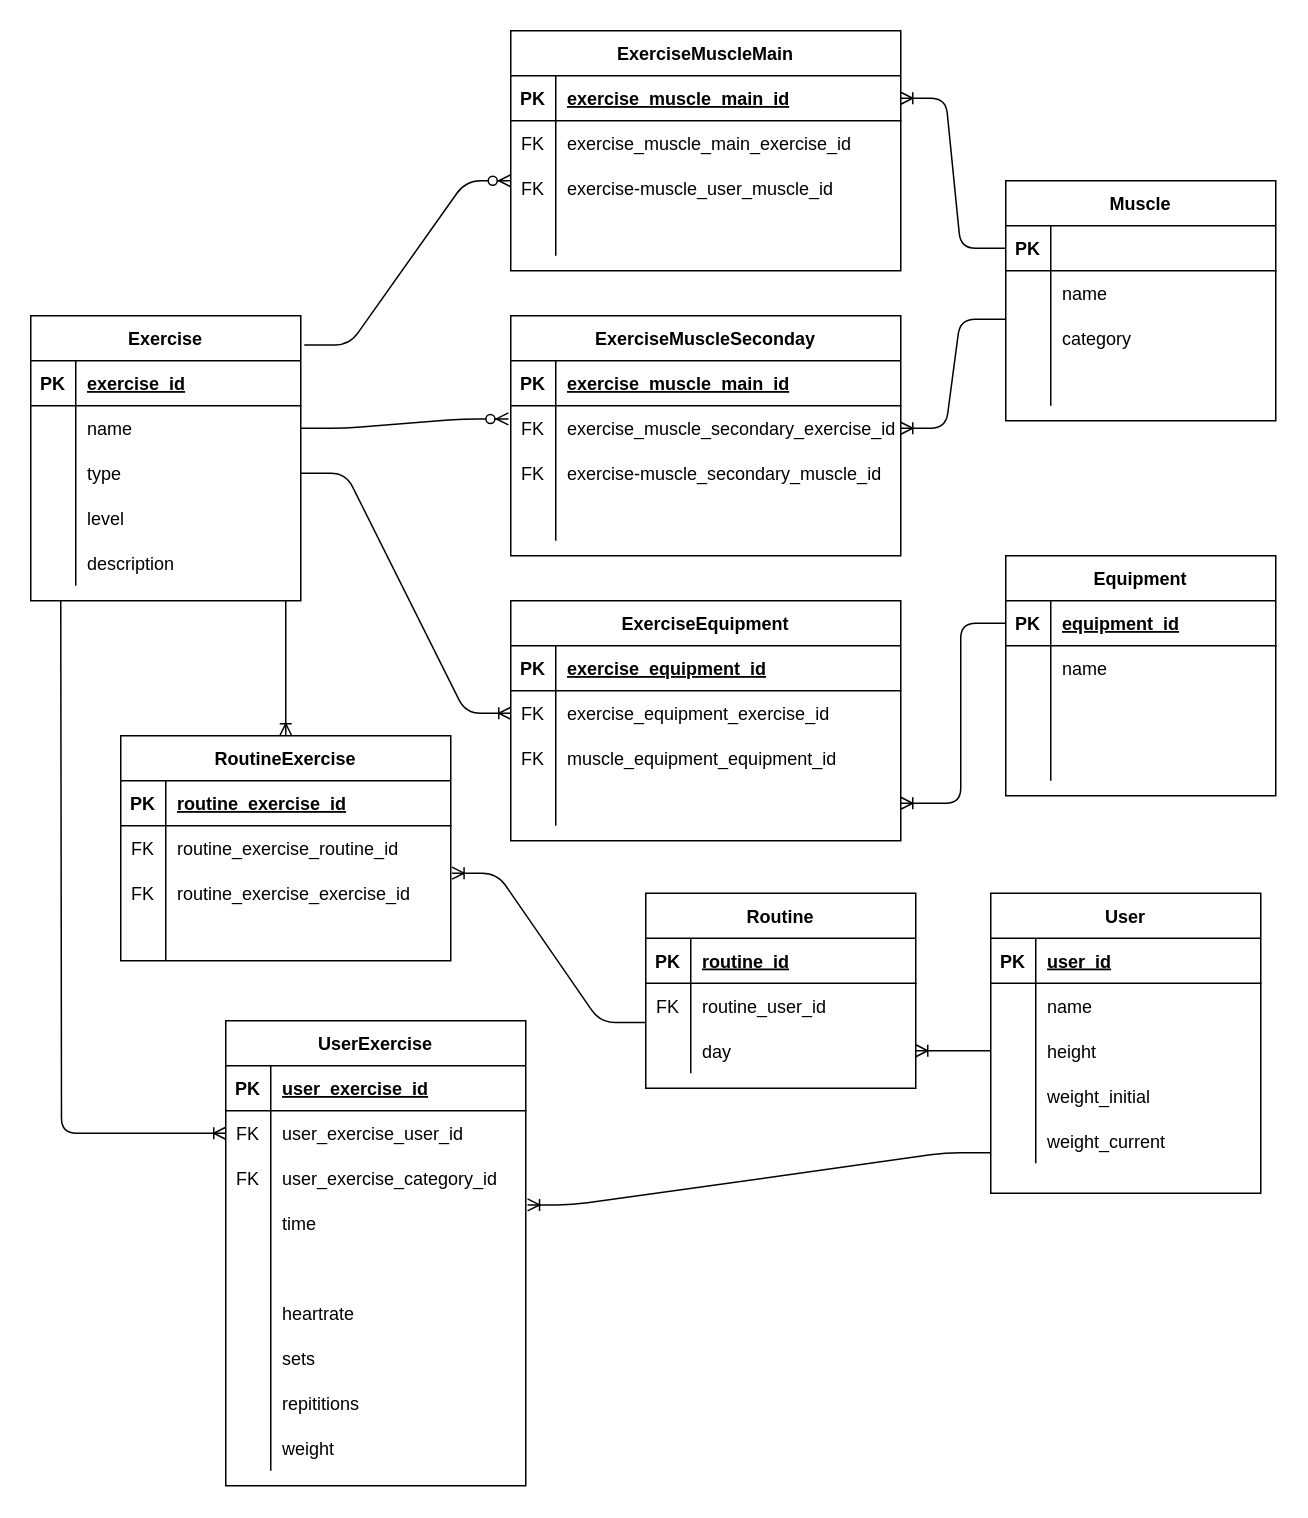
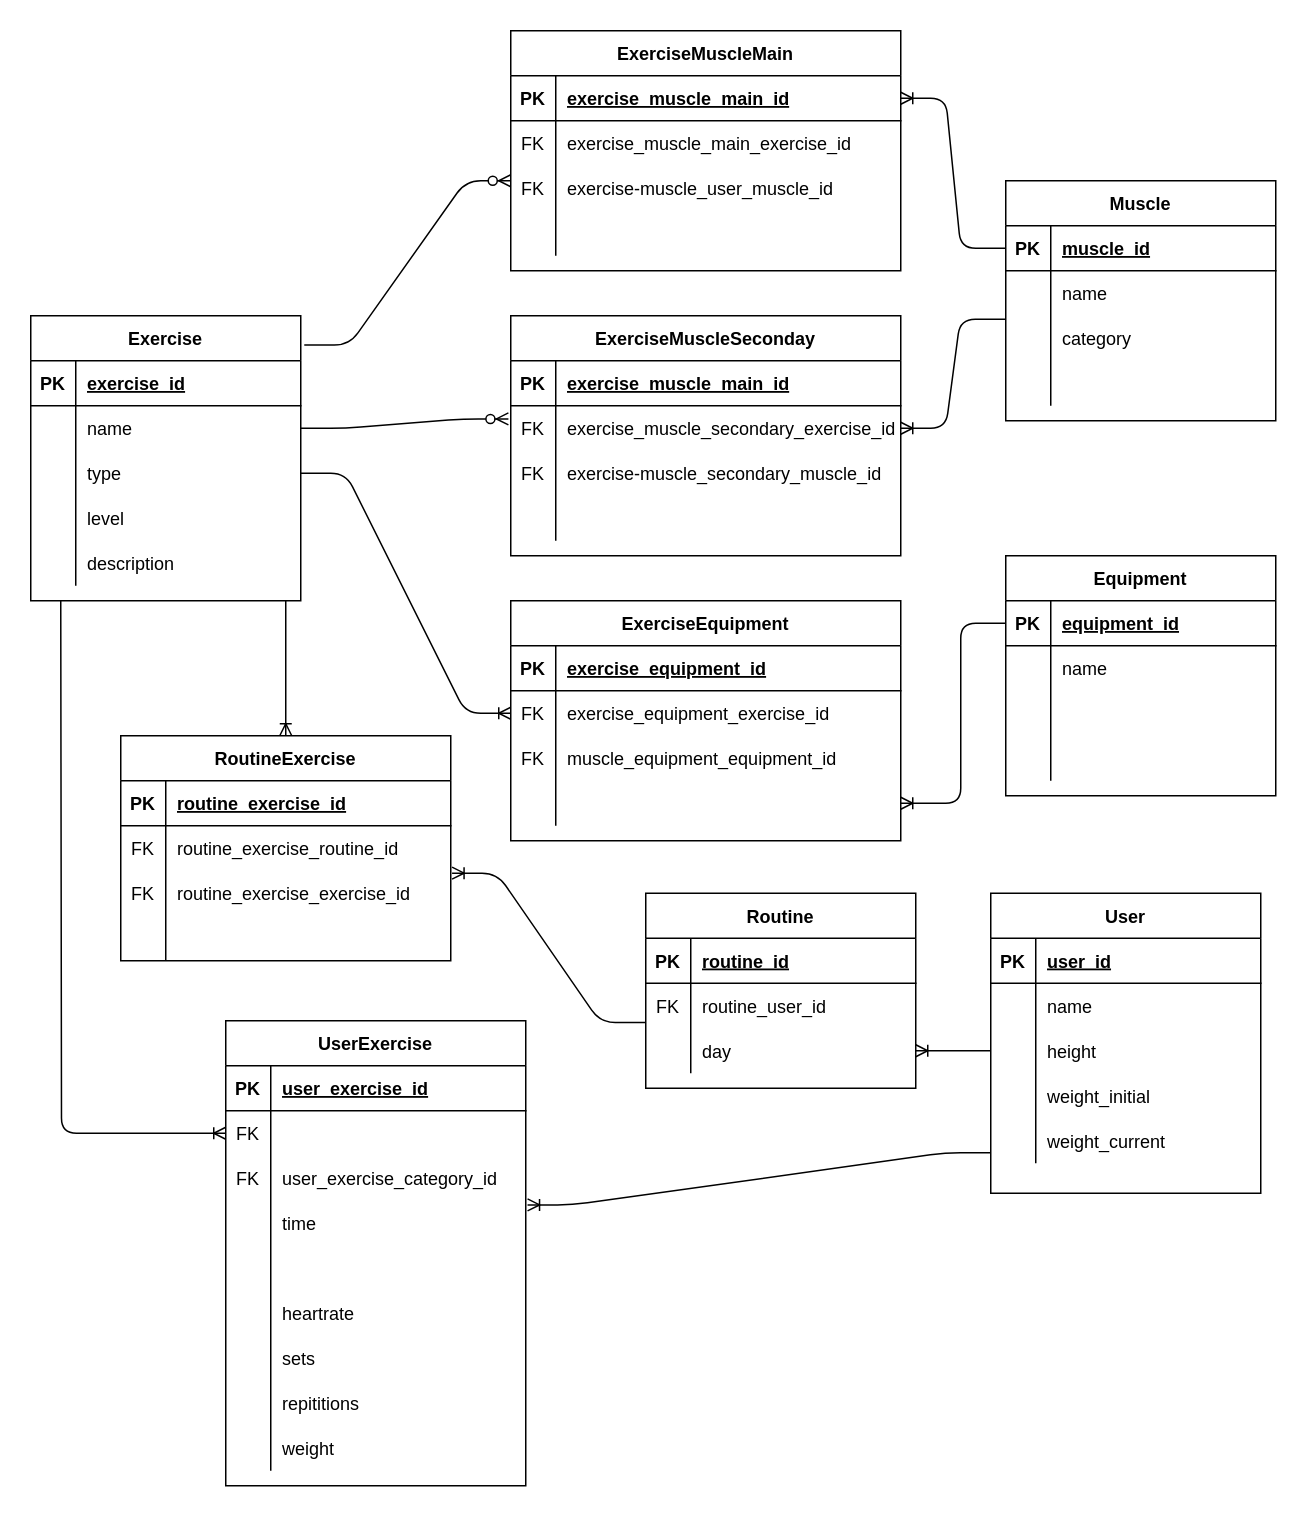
node "muscle_id": added
node "user_exercise_user_id": removed
